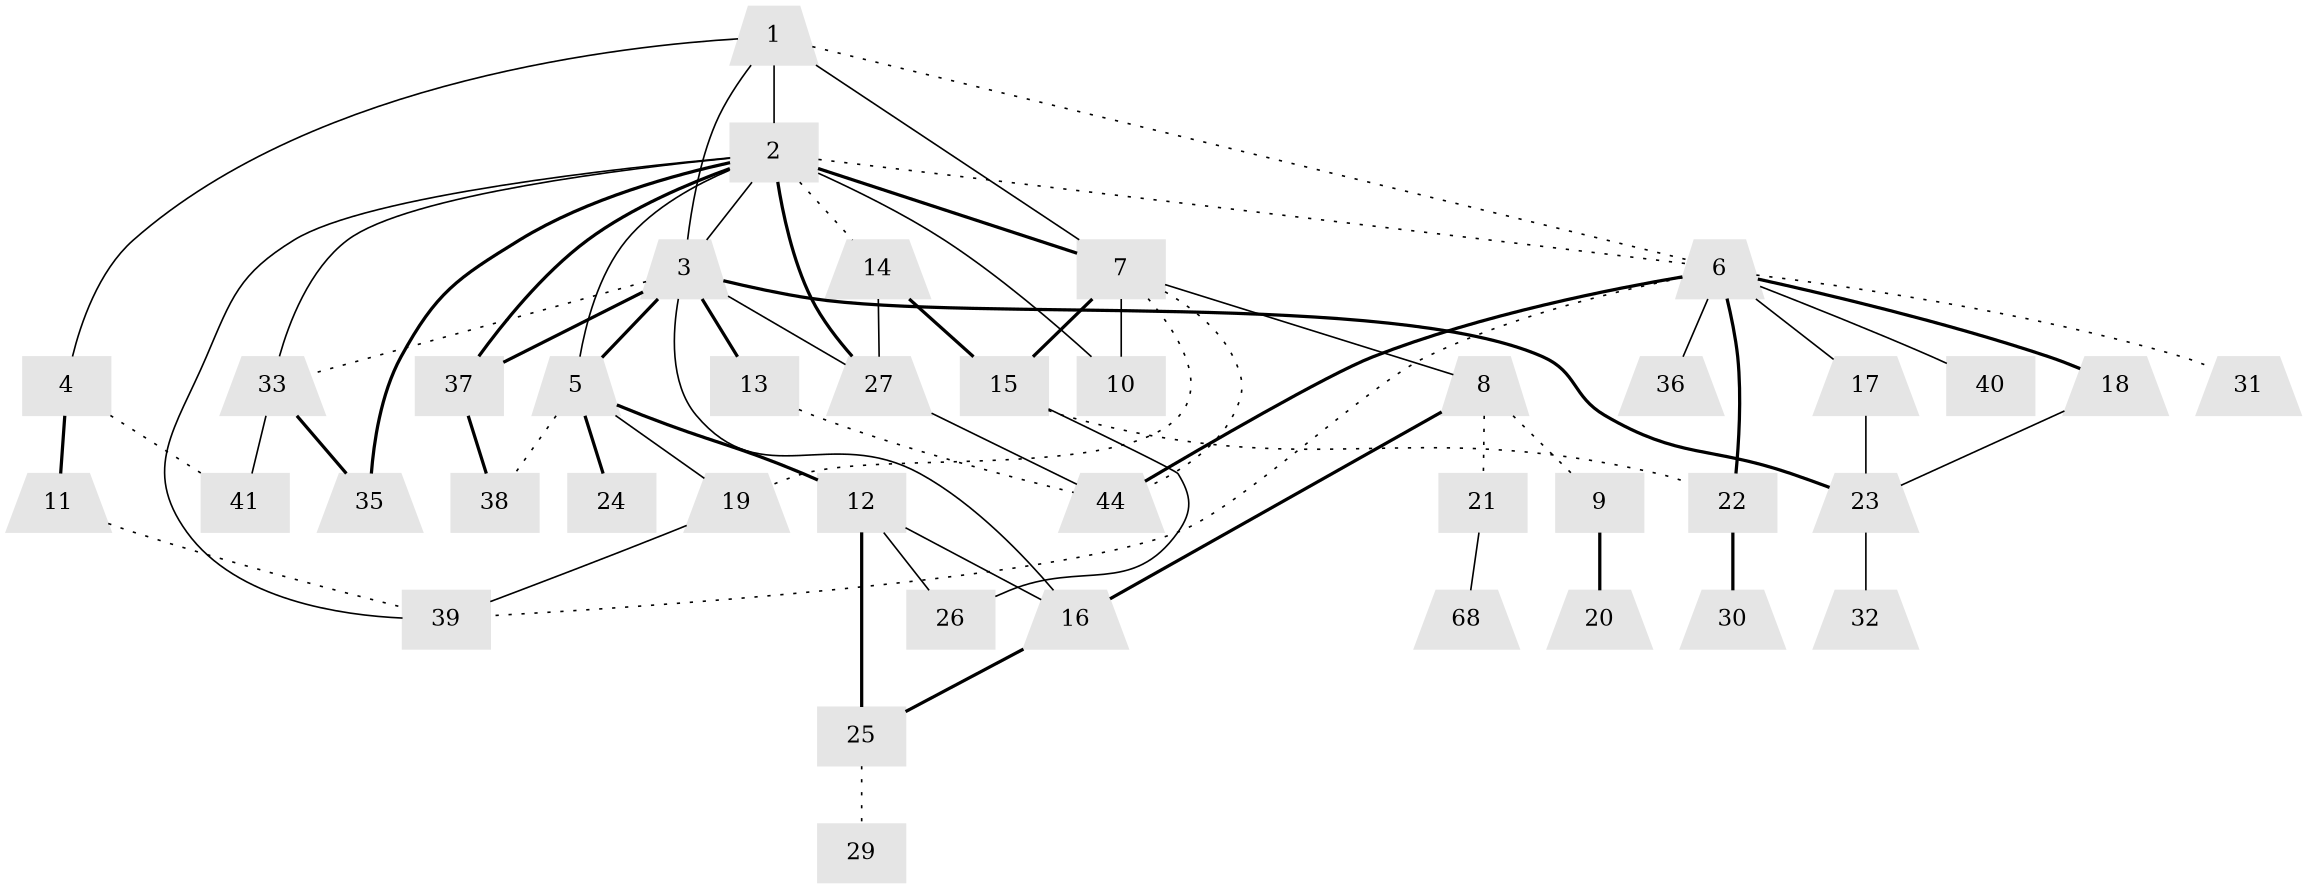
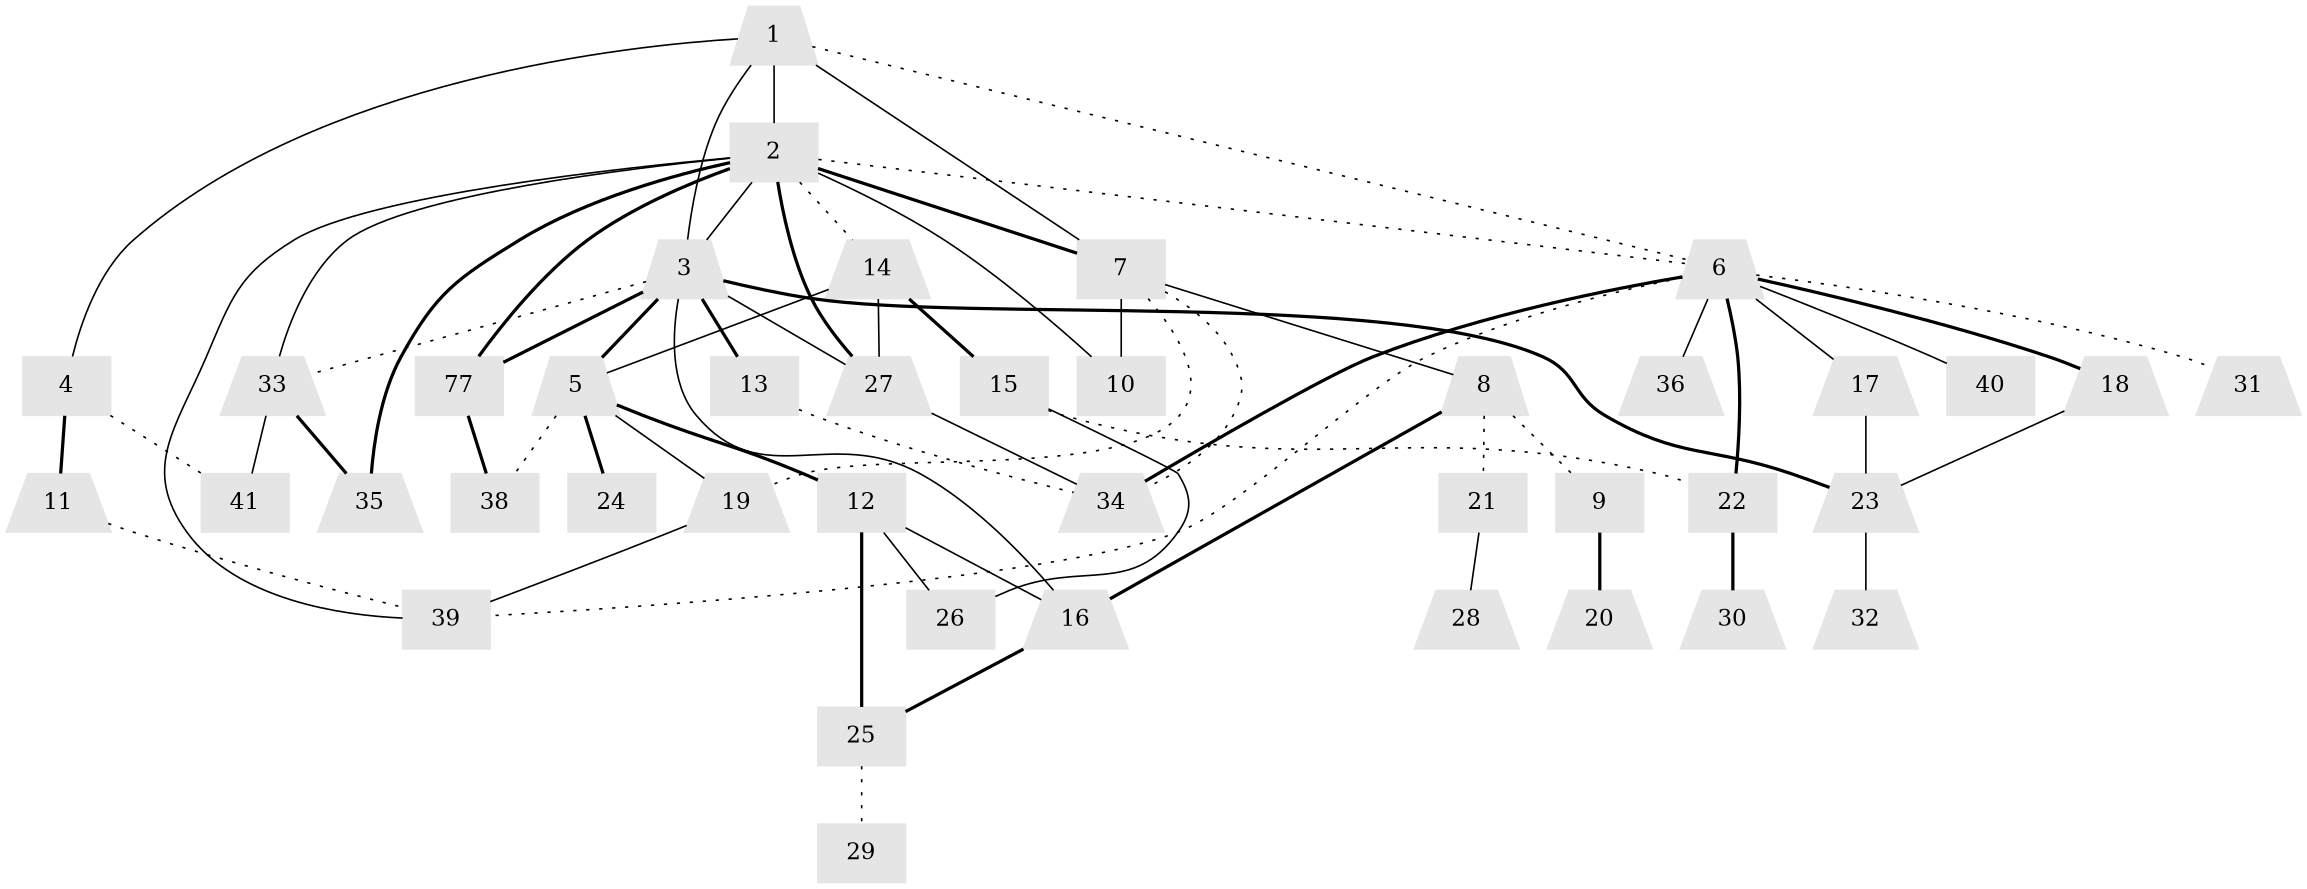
edge "2" -- "5": now "14" -- "5"
edge "7" -- "15": removed
node "37": label "37" -> "77"
node "44": label "44" -> "34"
node "68": label "68" -> "28"
